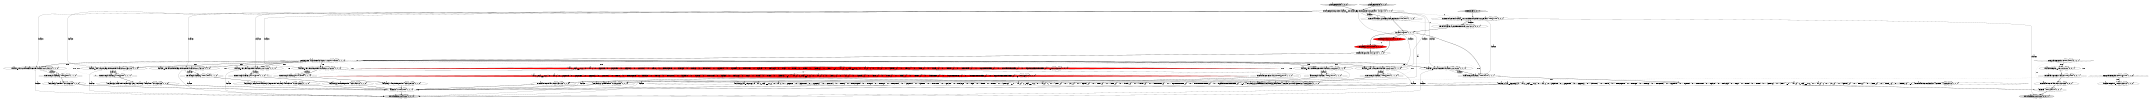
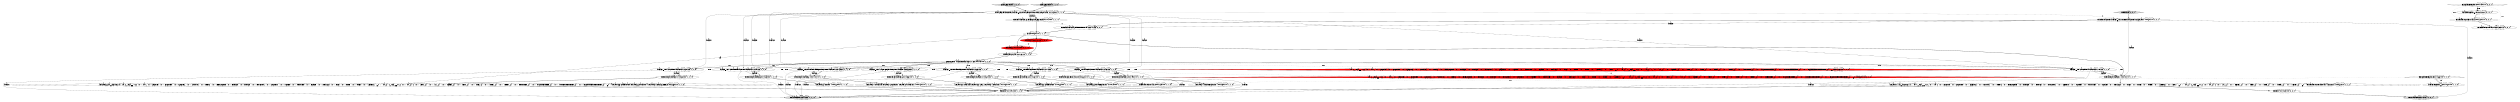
edge "_errHandler.recover(this,re)@@@22@@@['0', '0', '1']" -> "{exitRule()}@@@24@@@['0', '0', '1']": removed
